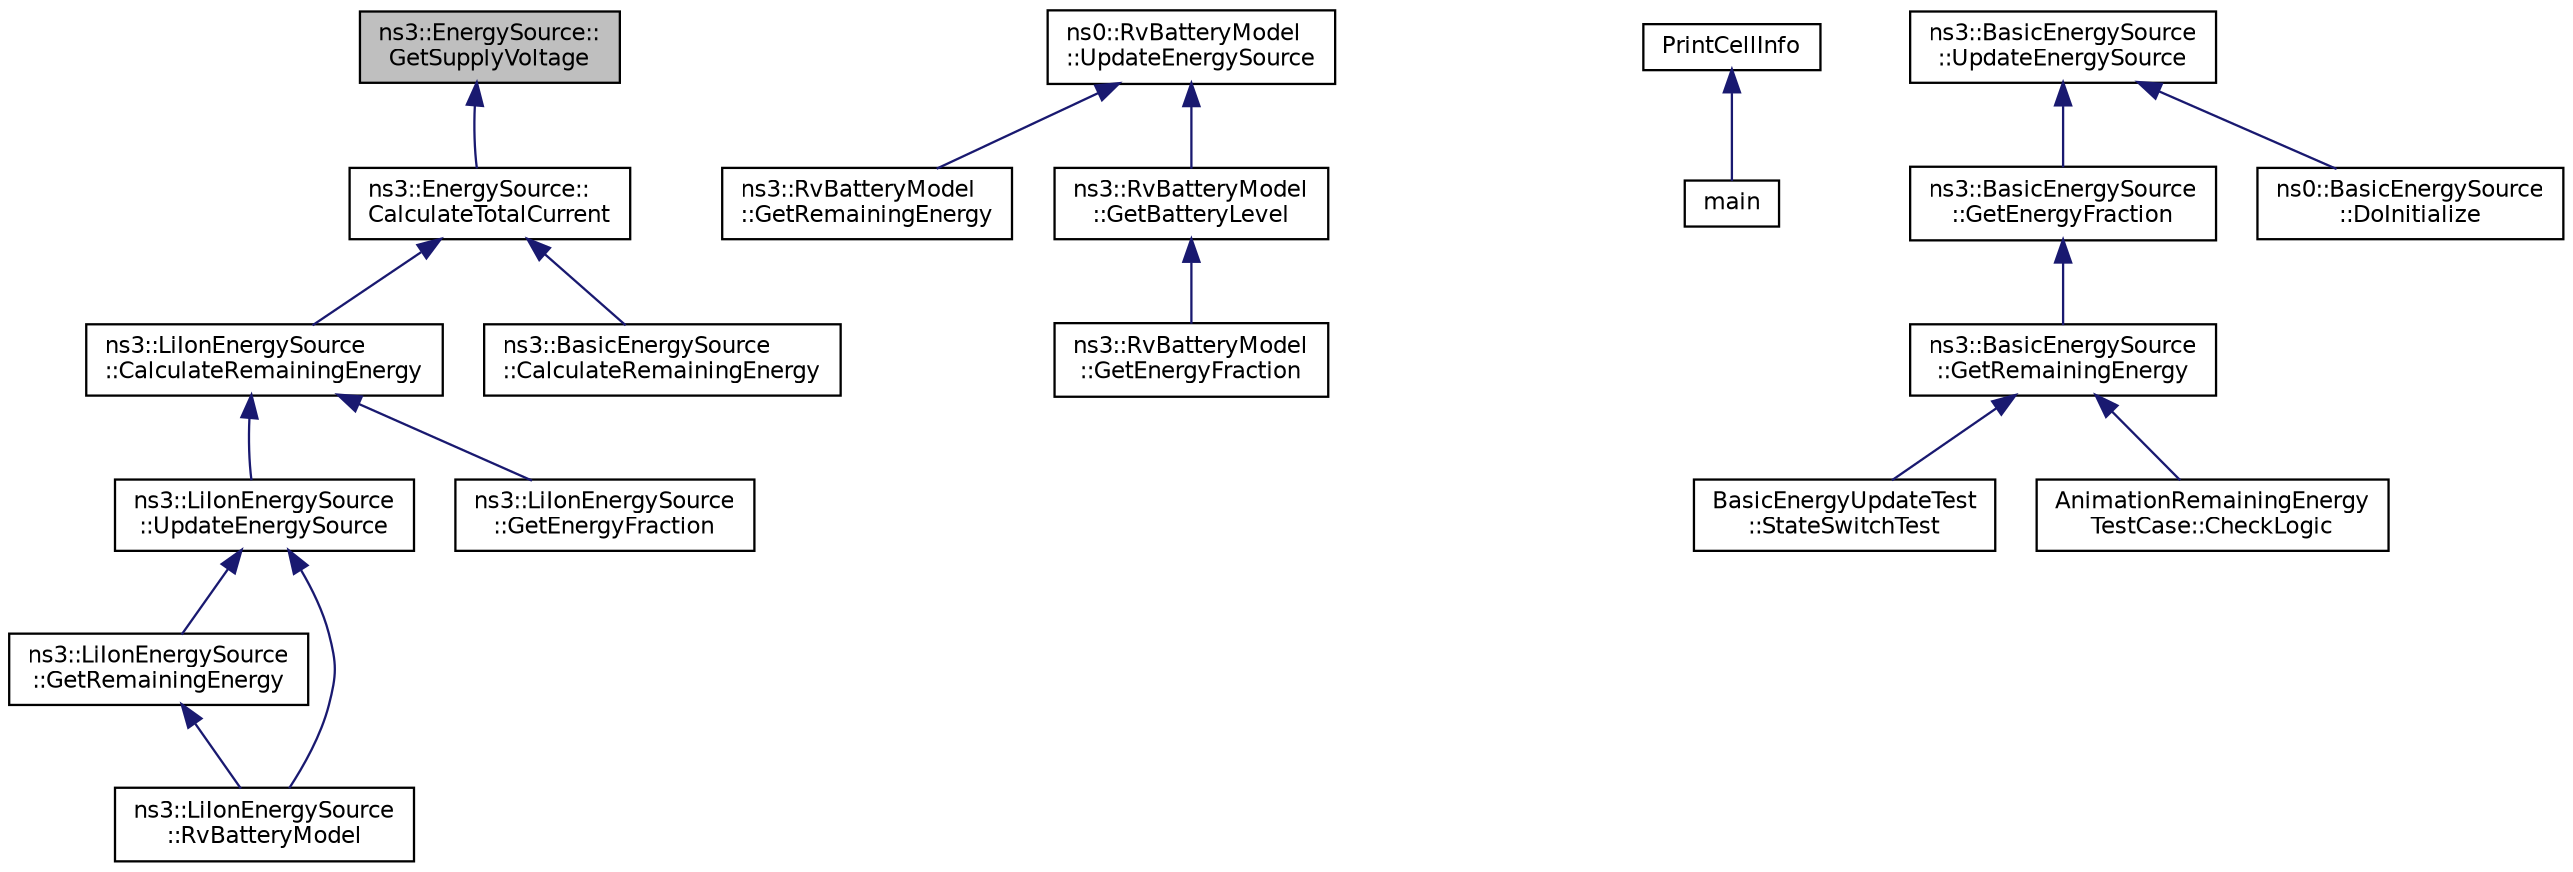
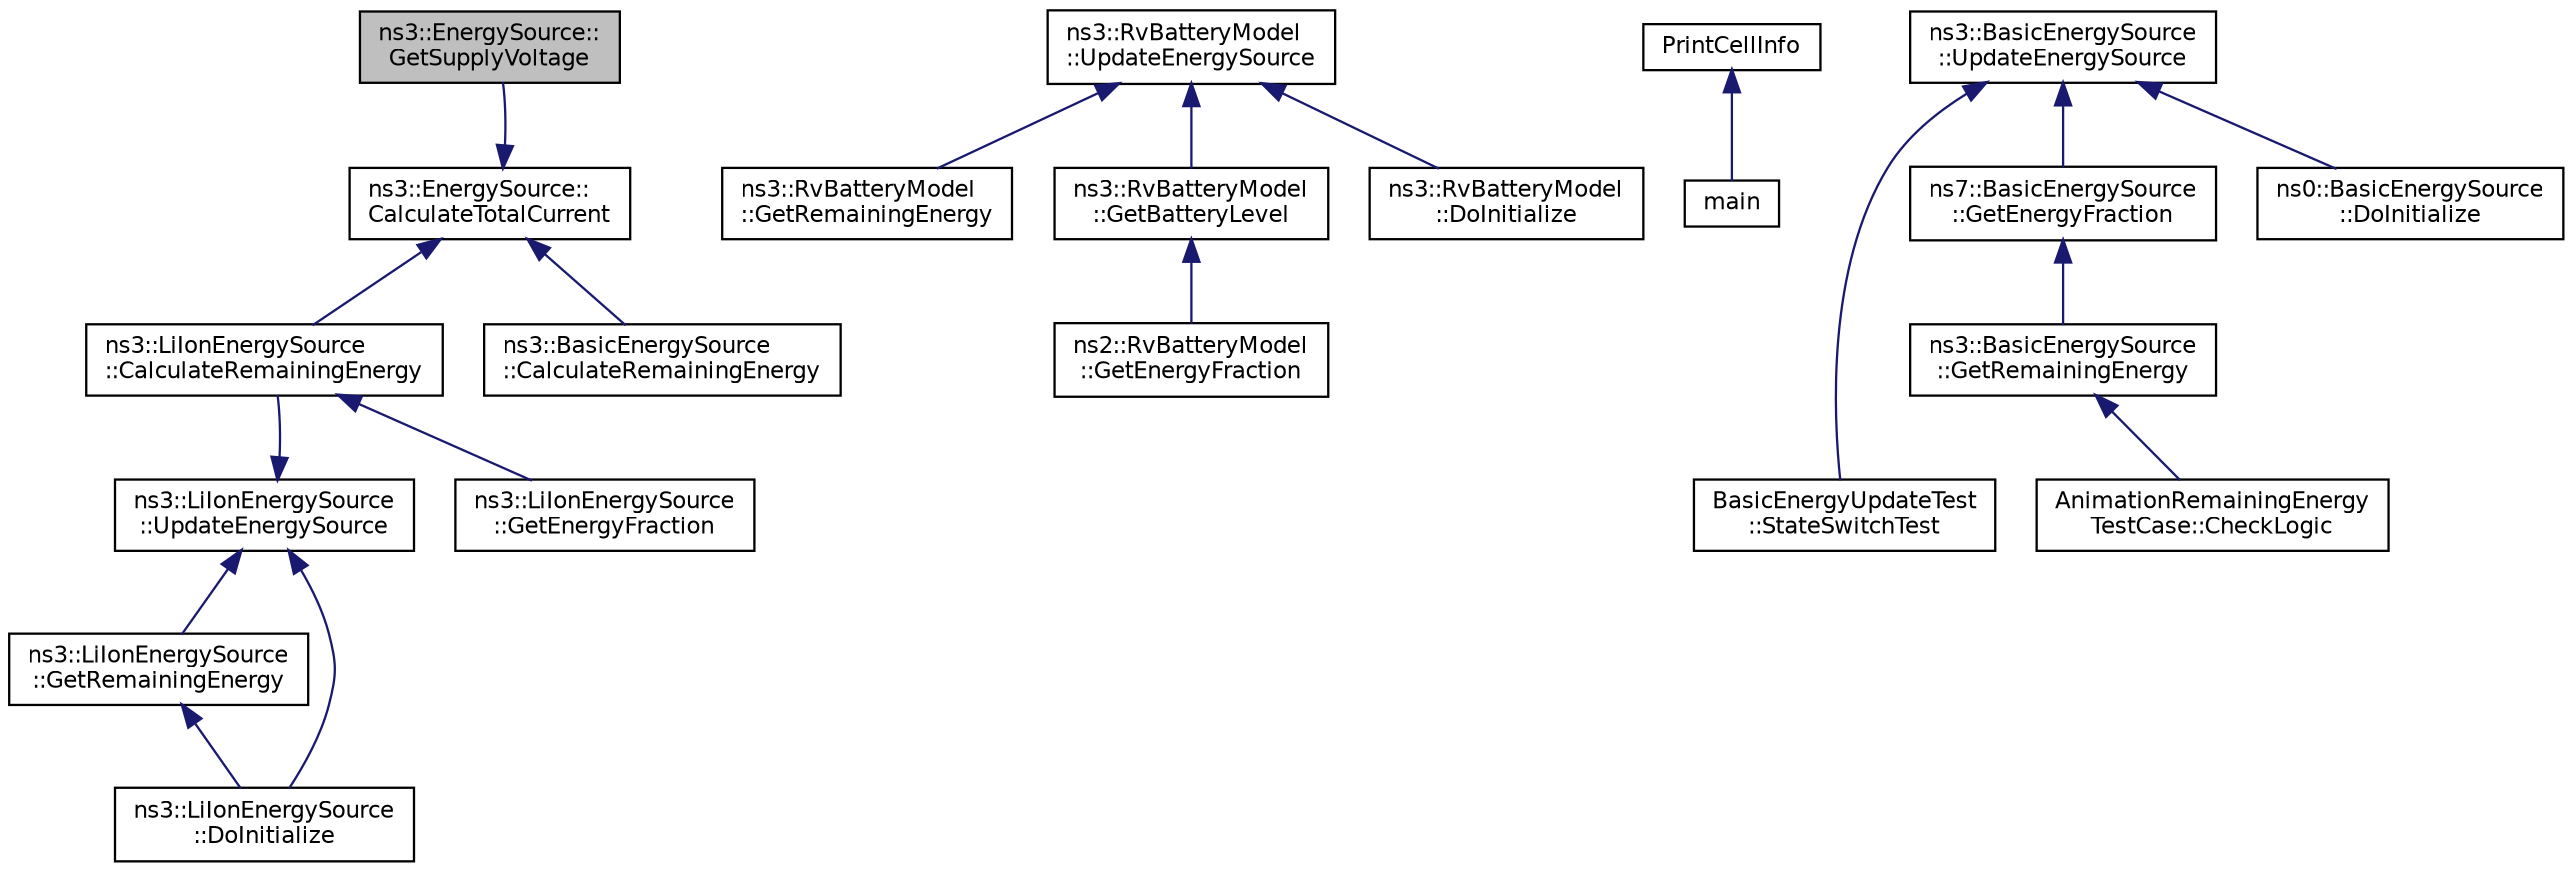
node "ns0::RvBatteryModel ::UpdateEnergySource": label "ns0::RvBatteryModel ::UpdateEnergySource" -> "ns3::RvBatteryModel ::UpdateEnergySource"
edge "ns3::EnergySource:: CalculateTotalCurrent" -> "ns3::EnergySource:: GetSupplyVoltage": reversed
node "ns3::RvBatteryModel ::DoInitialize": added
node "ns3::BasicEnergySource ::GetEnergyFraction": label "ns3::BasicEnergySource ::GetEnergyFraction" -> "ns7::BasicEnergySource ::GetEnergyFraction"
node "ns3::RvBatteryModel ::GetEnergyFraction": label "ns3::RvBatteryModel ::GetEnergyFraction" -> "ns2::RvBatteryModel ::GetEnergyFraction"
edge "BasicEnergyUpdateTest ::StateSwitchTest" -> "ns3::BasicEnergySource ::GetRemainingEnergy": now "BasicEnergyUpdateTest ::StateSwitchTest" -> "ns3::BasicEnergySource ::UpdateEnergySource"
edge "ns3::LiIonEnergySource ::UpdateEnergySource" -> "ns3::LiIonEnergySource ::CalculateRemainingEnergy": reversed
node "ns3::LiIonEnergySource ::RvBatteryModel": label "ns3::LiIonEnergySource ::RvBatteryModel" -> "ns3::LiIonEnergySource ::DoInitialize"
